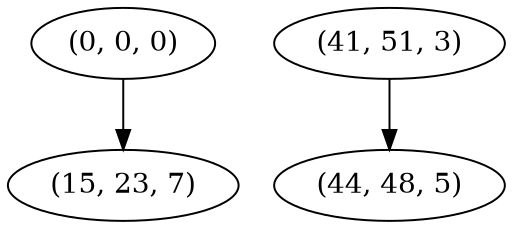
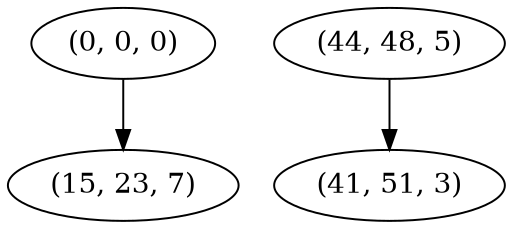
edge "(41, 51, 3)" -> "(44, 48, 5)": reversed
